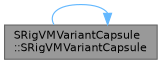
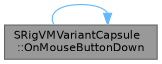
node "SRigVMVariantCapsule ::SRigVMVariantCapsule": label "SRigVMVariantCapsule ::SRigVMVariantCapsule" -> "SRigVMVariantCapsule ::OnMouseButtonDown"
